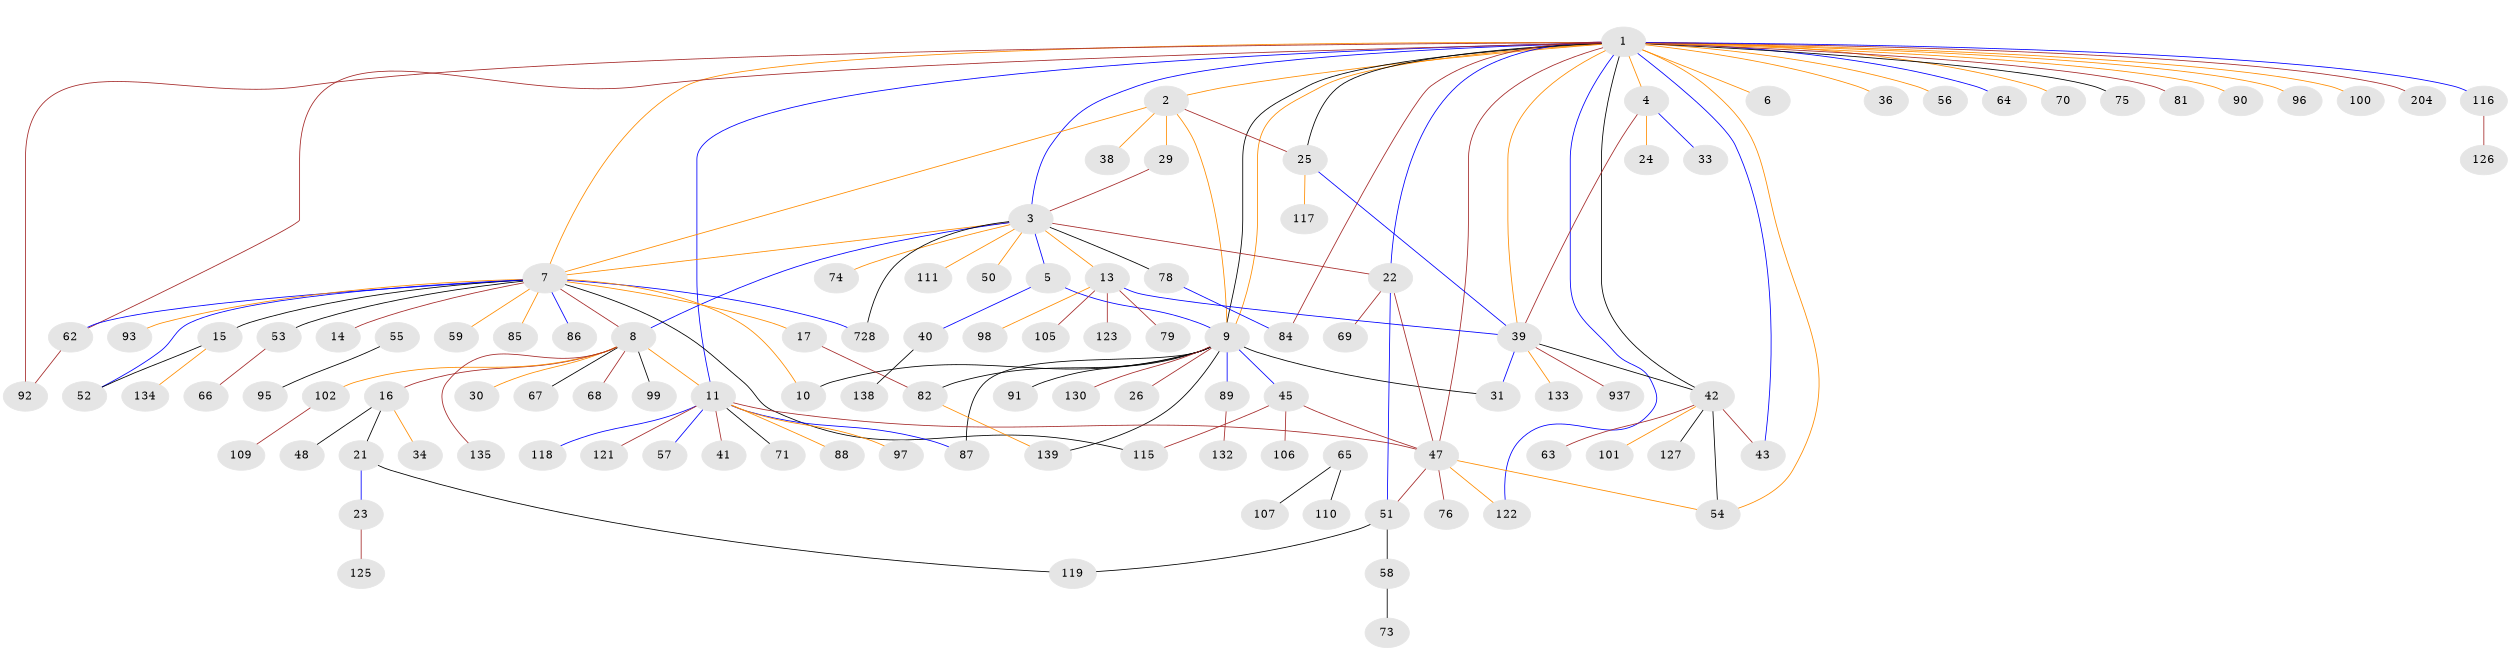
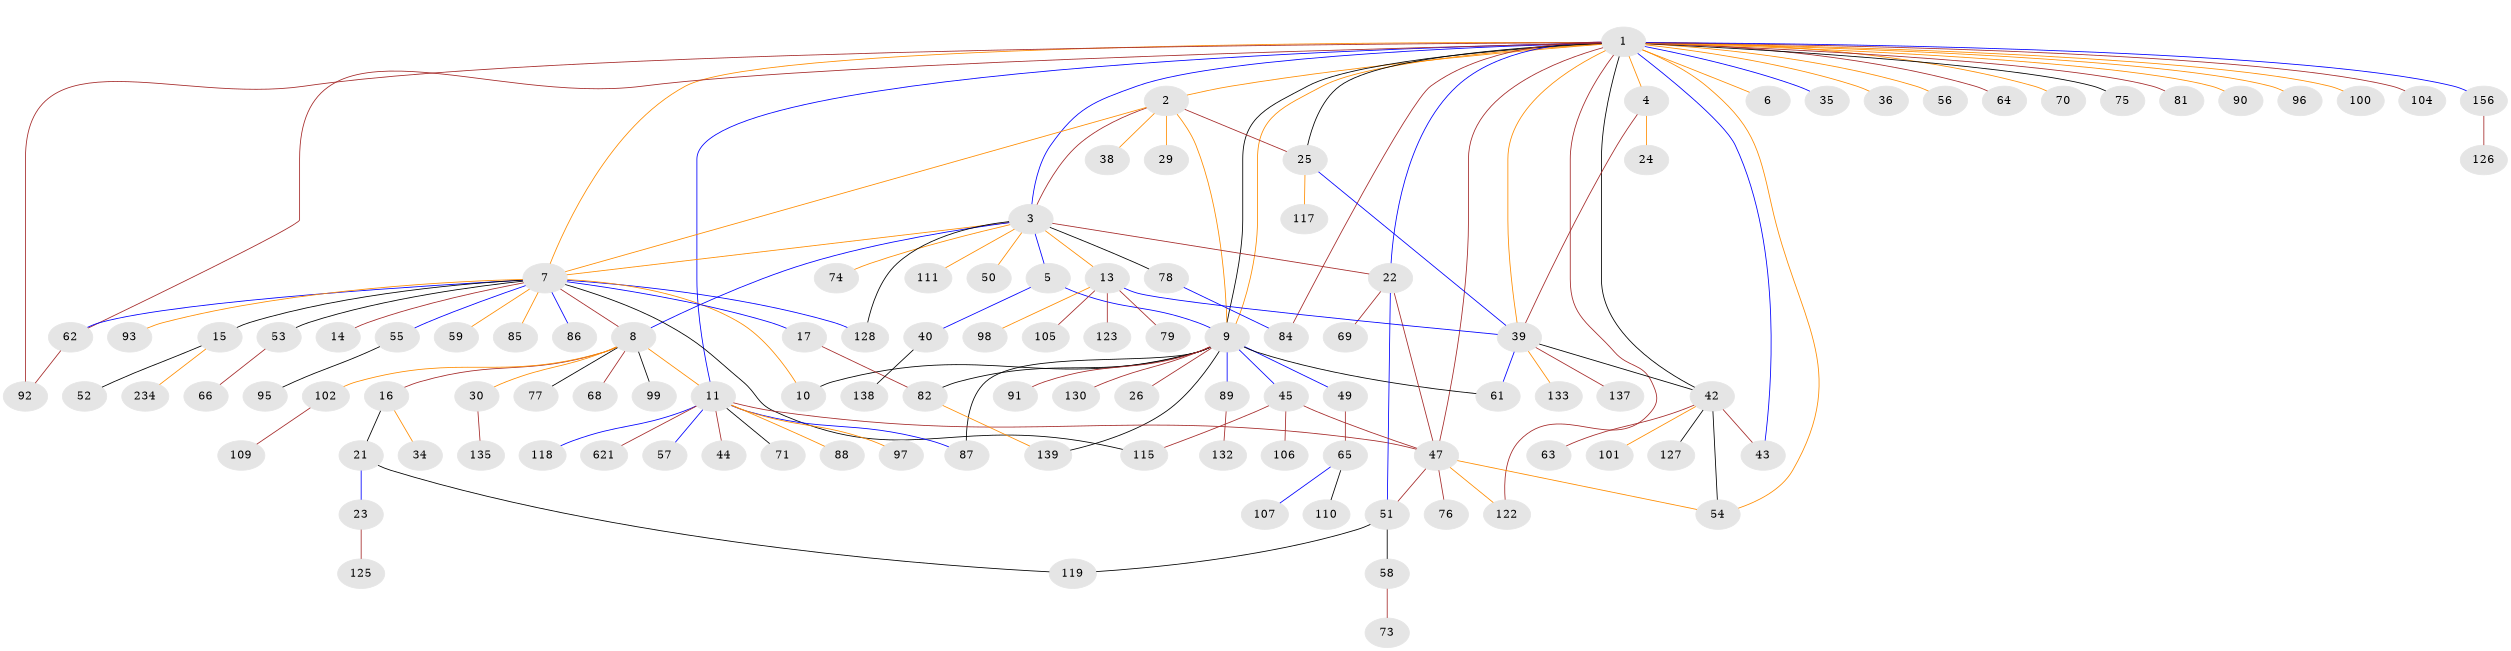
edge "1" -- "64": color blue -> brown
node "35": added
node "204": label "204" -> "104"
node "116": label "116" -> "156"
node "33": removed
edge "29" -- "3": now "2" -- "3"
edge "7" -- "17": color darkorange -> blue
edge "7" -- "52": now "7" -- "55"
node "728": label "728" -> "128"
edge "1" -- "122": color blue -> brown
edge "8" -- "135": now "30" -- "135"
edge "9" -- "91": color black -> brown
node "134": label "134" -> "234"
node "67": label "67" -> "77"
node "49": added
node "31": label "31" -> "61"
node "937": label "937" -> "137"
node "48": removed
node "121": label "121" -> "621"
node "41": label "41" -> "44"
edge "65" -- "107": color black -> blue
edge "58" -- "73": color black -> brown
